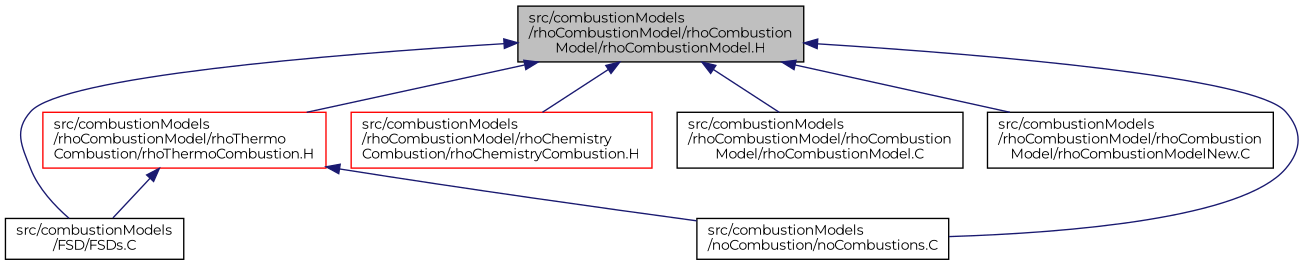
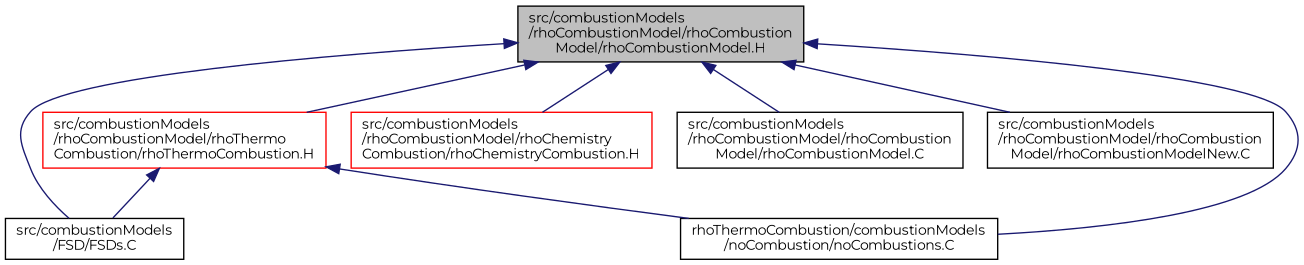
node "src/combustionModels /noCombustion/noCombustions.C": label "src/combustionModels /noCombustion/noCombustions.C" -> "rhoThermoCombustion/combustionModels /noCombustion/noCombustions.C"
